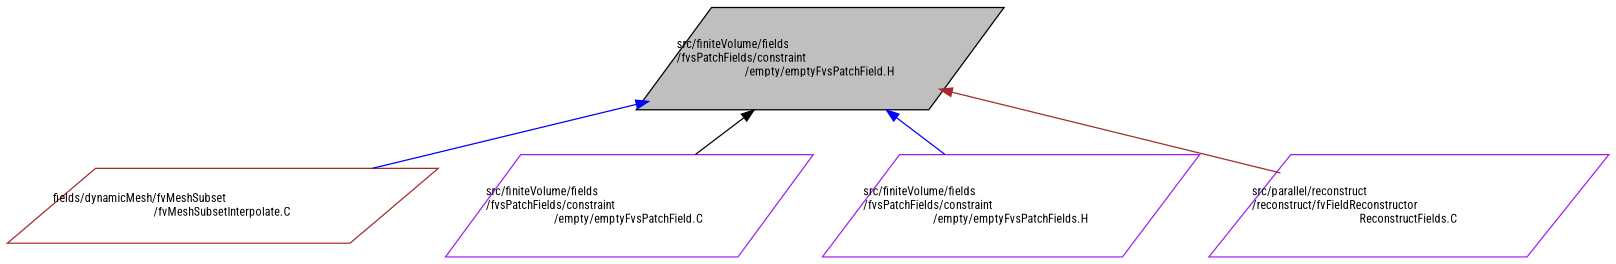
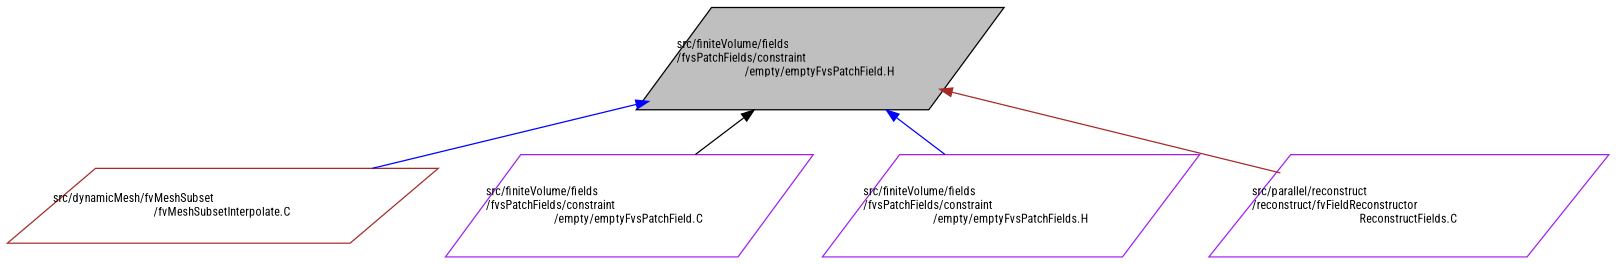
node "fields/dynamicMesh/fvMeshSubset /fvMeshSubsetInterpolate.C": label "fields/dynamicMesh/fvMeshSubset /fvMeshSubsetInterpolate.C" -> "src/dynamicMesh/fvMeshSubset /fvMeshSubsetInterpolate.C"
